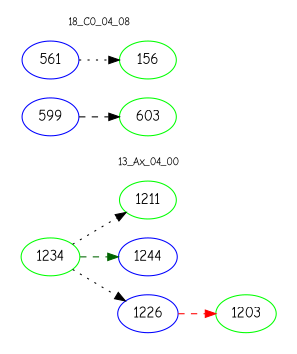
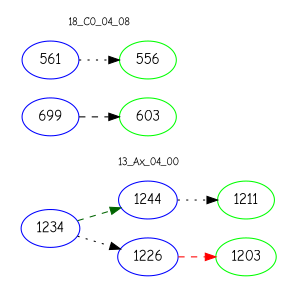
node "156": label "156" -> "556"
node "599": label "599" -> "699"
edge "1234" -> "1211": now "1244" -> "1211"
node "1234": color green -> blue
